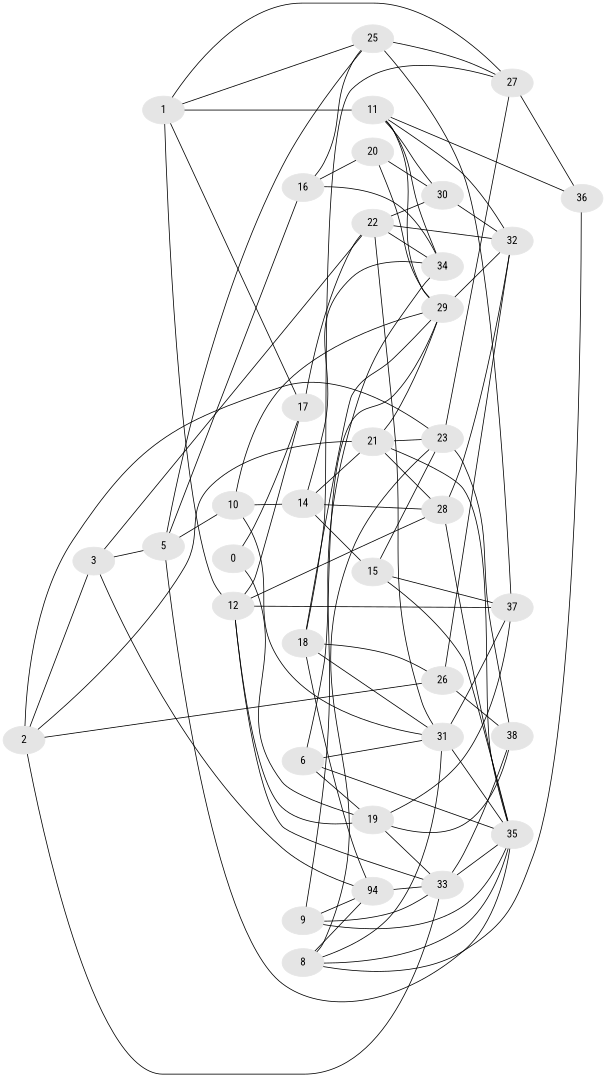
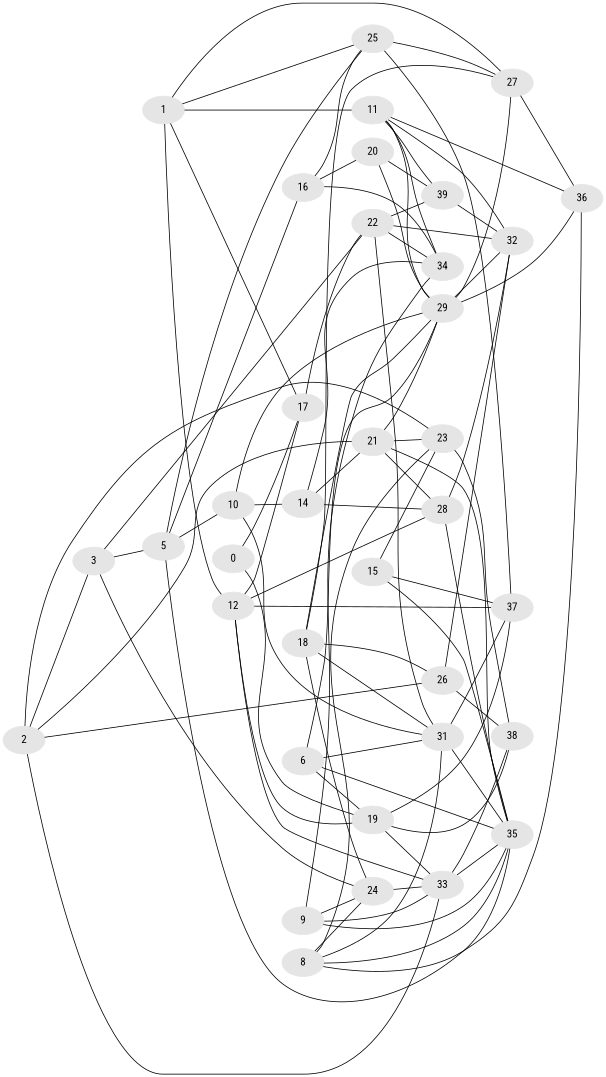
node "30": label "30" -> "39"
edge "36" -- "29": added
edge "27" -- "23": now "27" -- "29"
edge "14" -- "15": removed
node "94": label "94" -> "24"
